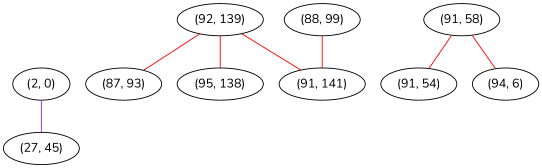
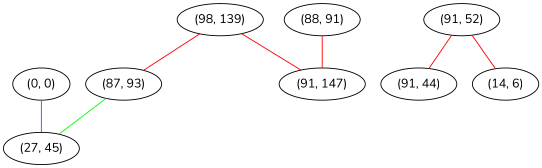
node "(92, 139)": label "(92, 139)" -> "(98, 139)"
node "(88, 99)": label "(88, 99)" -> "(88, 91)"
node "(91, 58)": label "(91, 58)" -> "(91, 52)"
node "(2, 0)": label "(2, 0)" -> "(0, 0)"
node "(95, 138)": removed
node "(91, 141)": label "(91, 141)" -> "(91, 147)"
node "(91, 54)": label "(91, 54)" -> "(91, 44)"
node "(94, 6)": label "(94, 6)" -> "(14, 6)"
edge "(87, 93)" -- "(27, 45)": added
